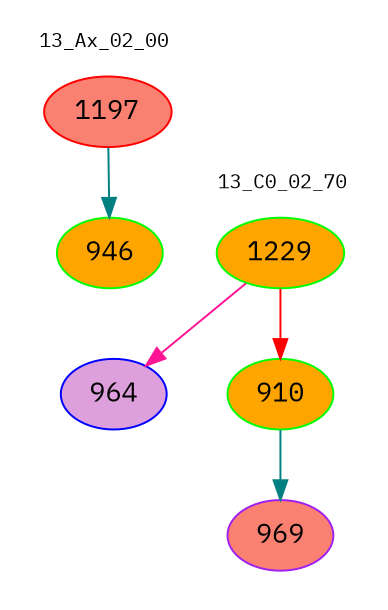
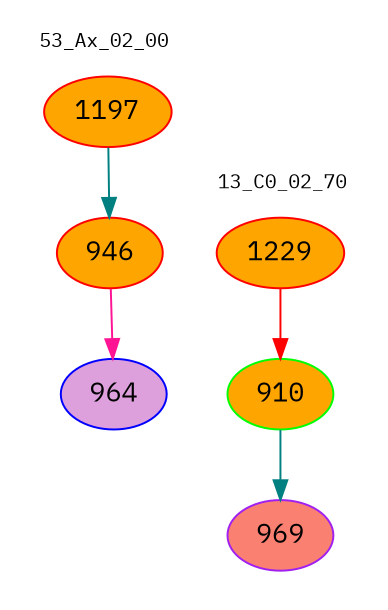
cluster "13_Ax_02_00": label "13_Ax_02_00" -> "53_Ax_02_00"
node "1197": fillcolor salmon -> orange
node "946": color green -> red
node "1229": color green -> red
edge "1229" -> "964": now "946" -> "964"
